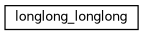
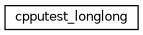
node "longlong_longlong": label "longlong_longlong" -> "cpputest_longlong"
